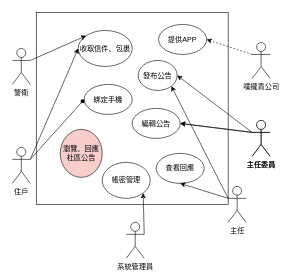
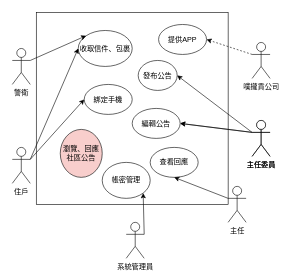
edge "住戶" -> "綁定手機": arrowhead diamond -> classic
edge "主任" -> "發布公告": removed
node "查看回應": moved (180, 168) -> (174, 162)
